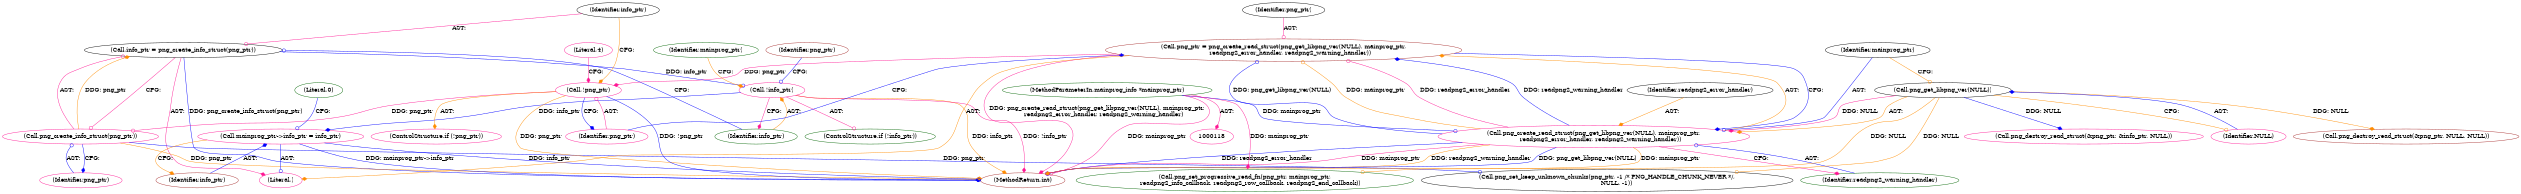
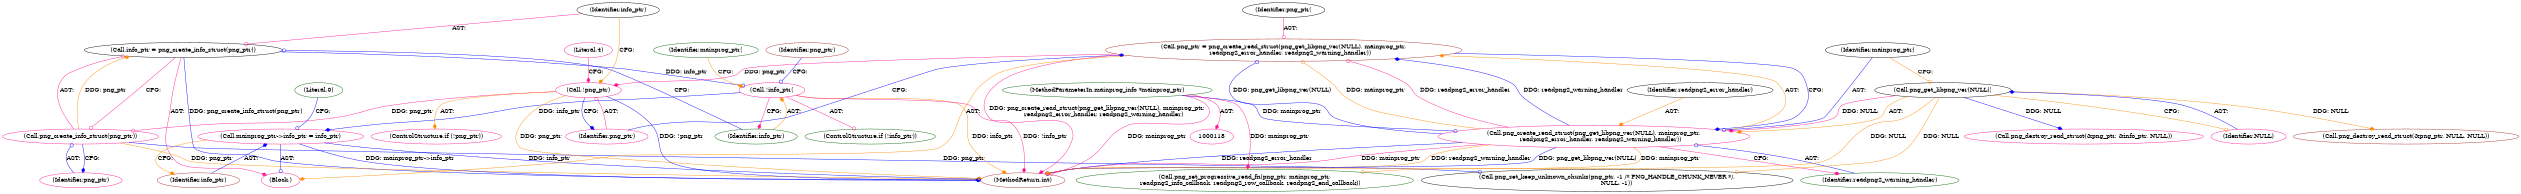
node "(Literal,)": label "(Literal,)" -> "(Block,)"
